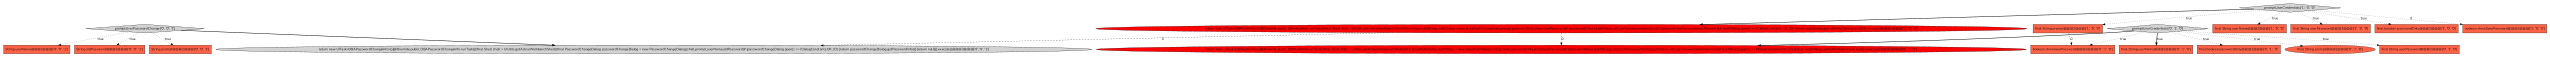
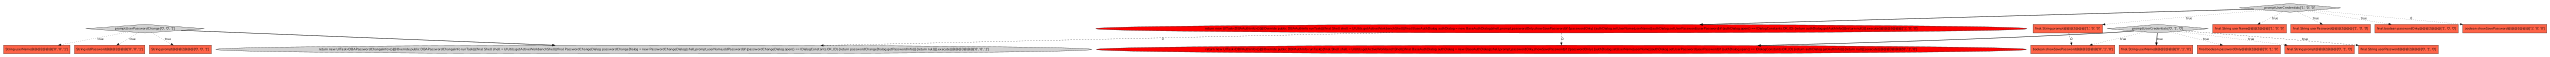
edge "promptUserCredentials['0', '1', '0']" -> "final String userPassword@@@2@@@['0', '1', '0']": style dotted -> dashed
node "final String prompt@@@2@@@['0', '1', '0']": shape ellipse -> box
